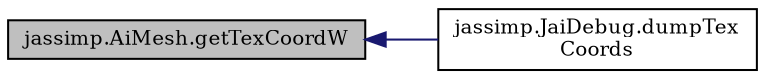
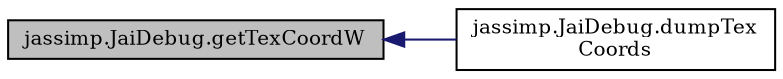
node "jassimp.AiMesh.getTexCoordW": label "jassimp.AiMesh.getTexCoordW" -> "jassimp.JaiDebug.getTexCoordW"
